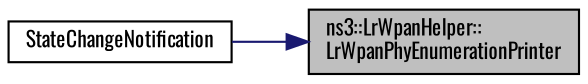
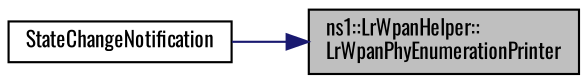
node "ns3::LrWpanHelper:: LrWpanPhyEnumerationPrinter": label "ns3::LrWpanHelper:: LrWpanPhyEnumerationPrinter" -> "ns1::LrWpanHelper:: LrWpanPhyEnumerationPrinter"
